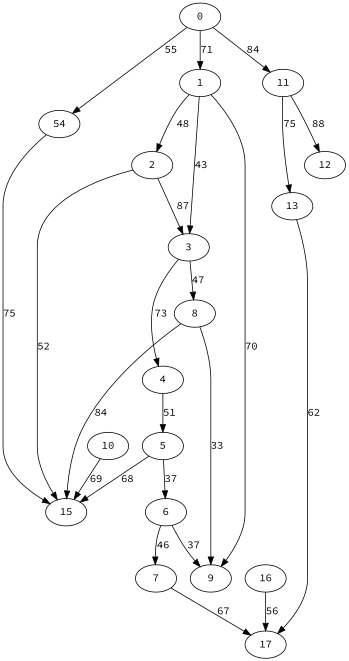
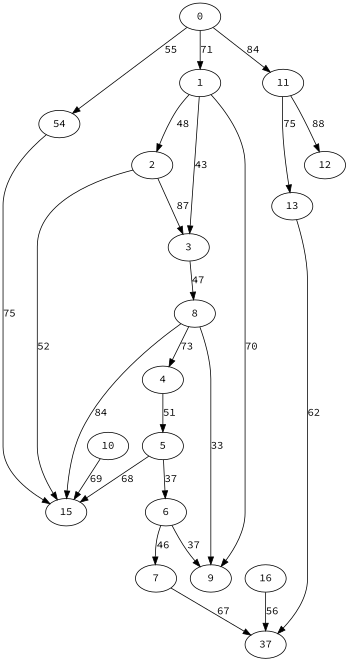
edge "3" -> "4": now "8" -> "4"
node "17": label "17" -> "37"
